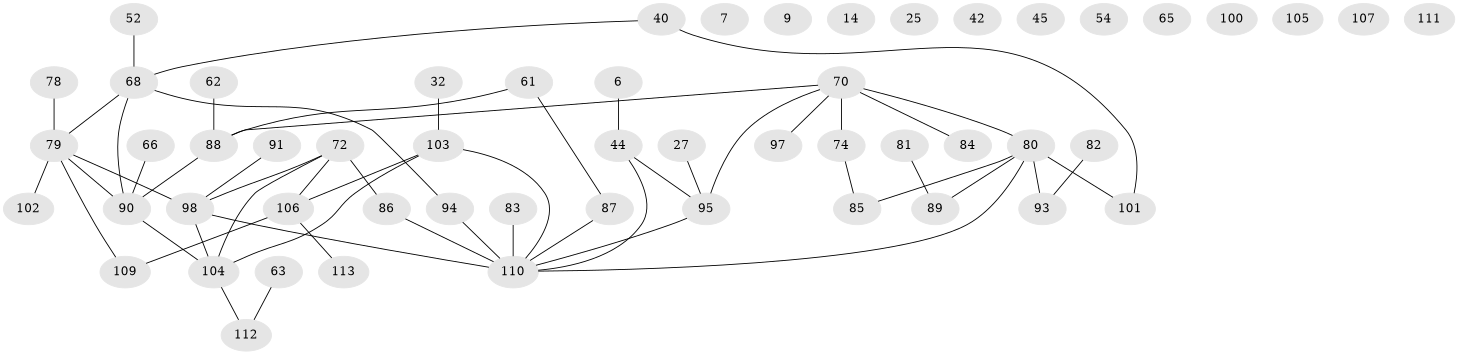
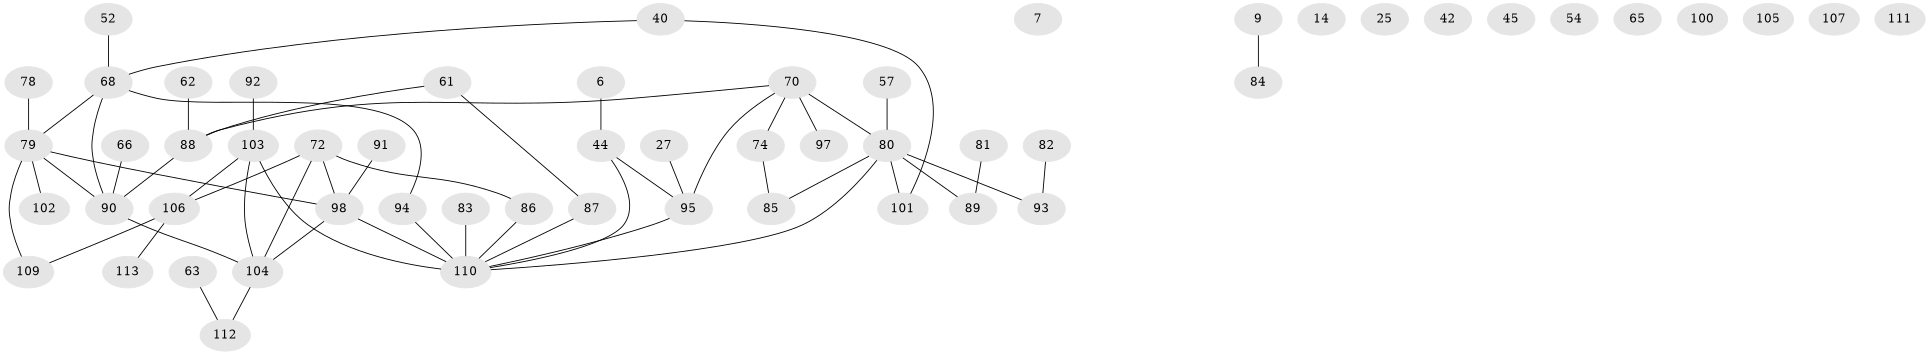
node "32": label "32" -> "92"
node "57": added
edge "70" -- "84": now "9" -- "84"
